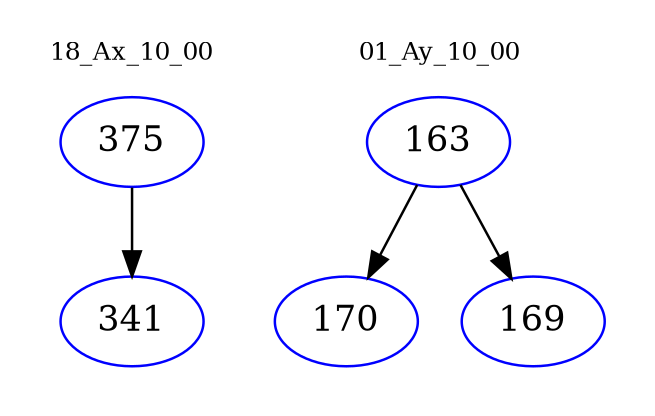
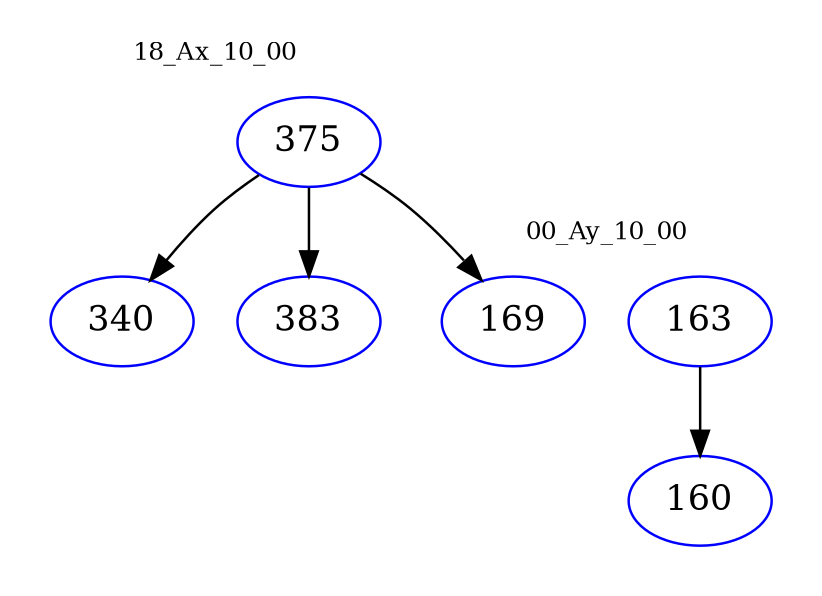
cluster "01_Ay_10_00": label "01_Ay_10_00" -> "00_Ay_10_00"
edge "163" -> "169": now "375" -> "169"
node "341": label "341" -> "340"
node "383": added
node "170": label "170" -> "160"
